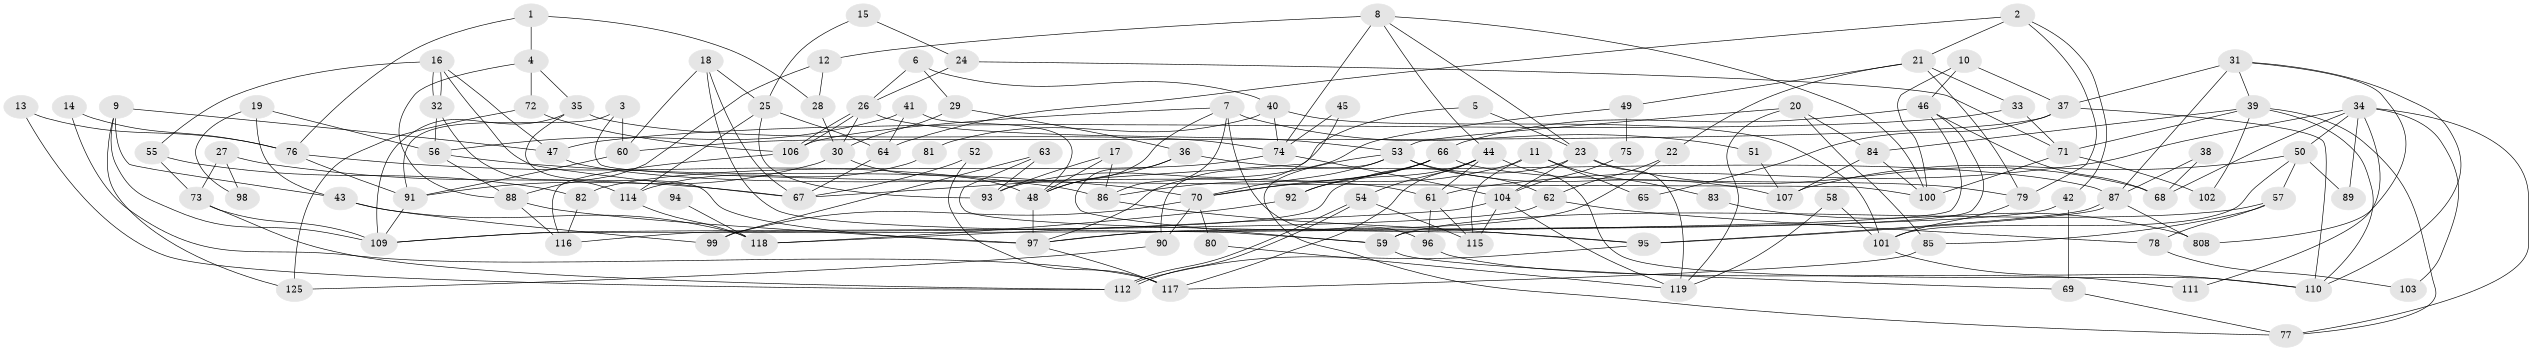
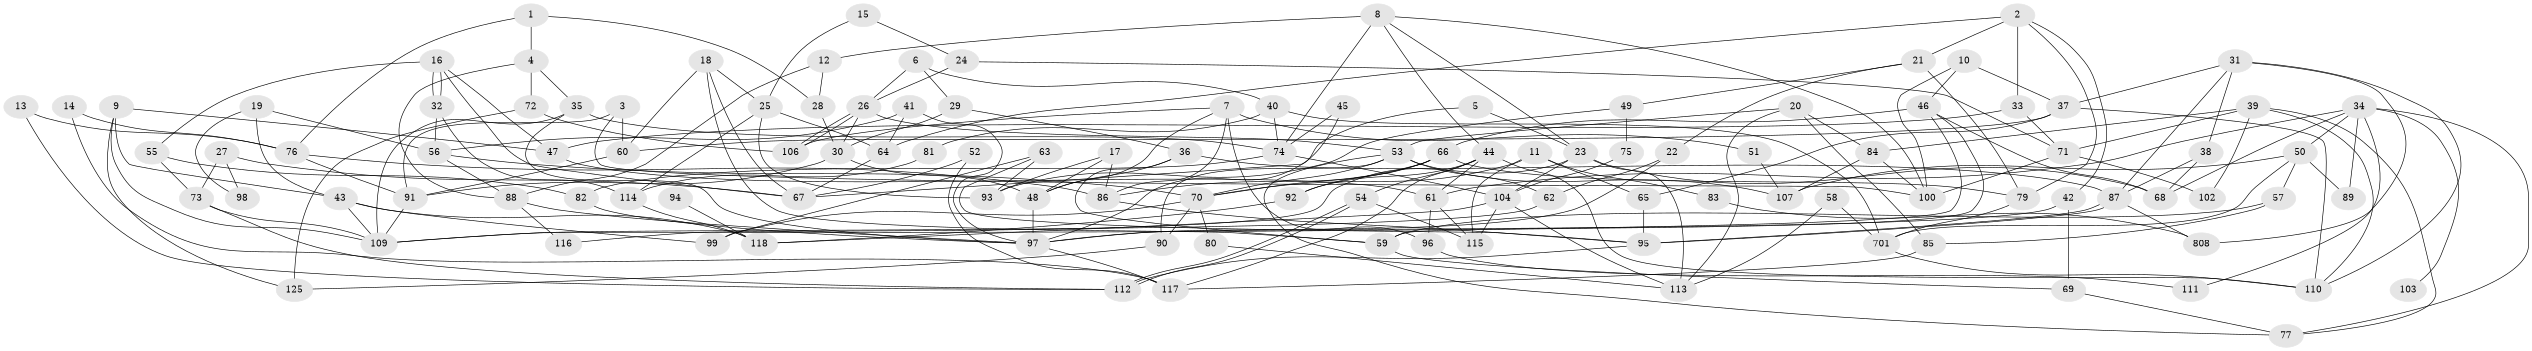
edge "21" -- "33": now "2" -- "33"
edge "31" -- "39": now "31" -- "38"
edge "41" -- "48": now "41" -- "97"
edge "106" -- "116": removed
edge "43" -- "109": added
edge "82" -- "116": now "82" -- "97"
edge "65" -- "95": added
node "101": label "101" -> "701"
node "78": removed
node "119": label "119" -> "113"
